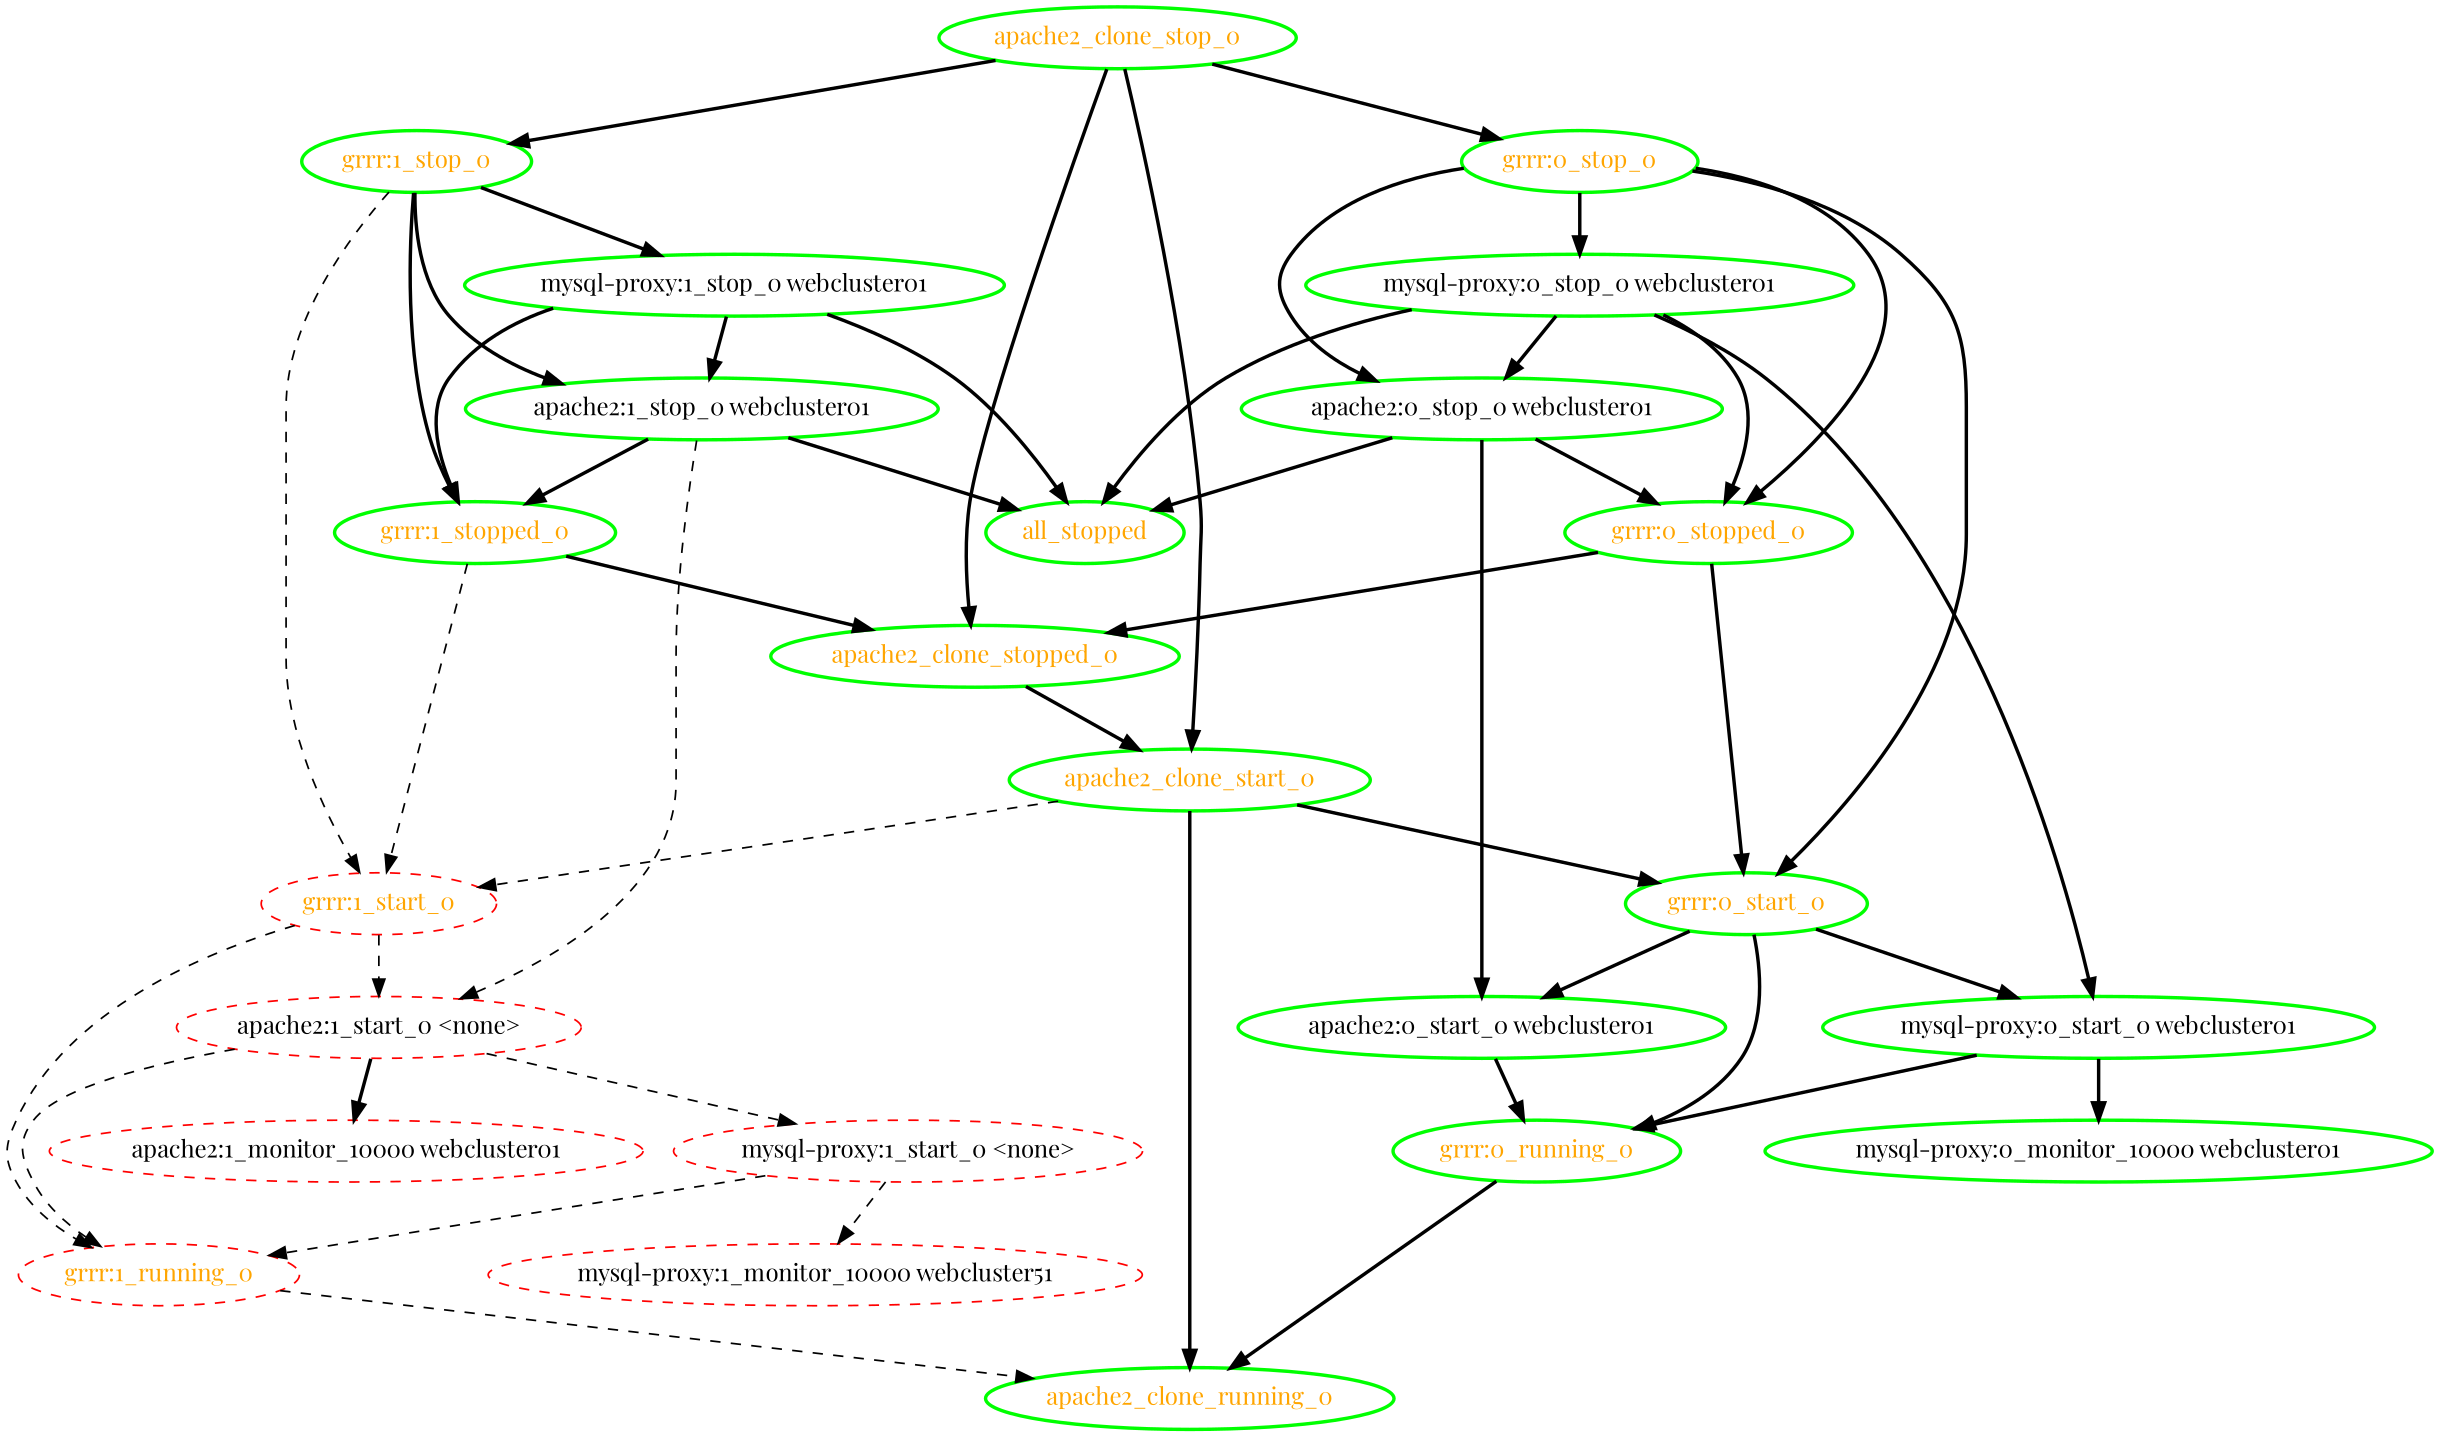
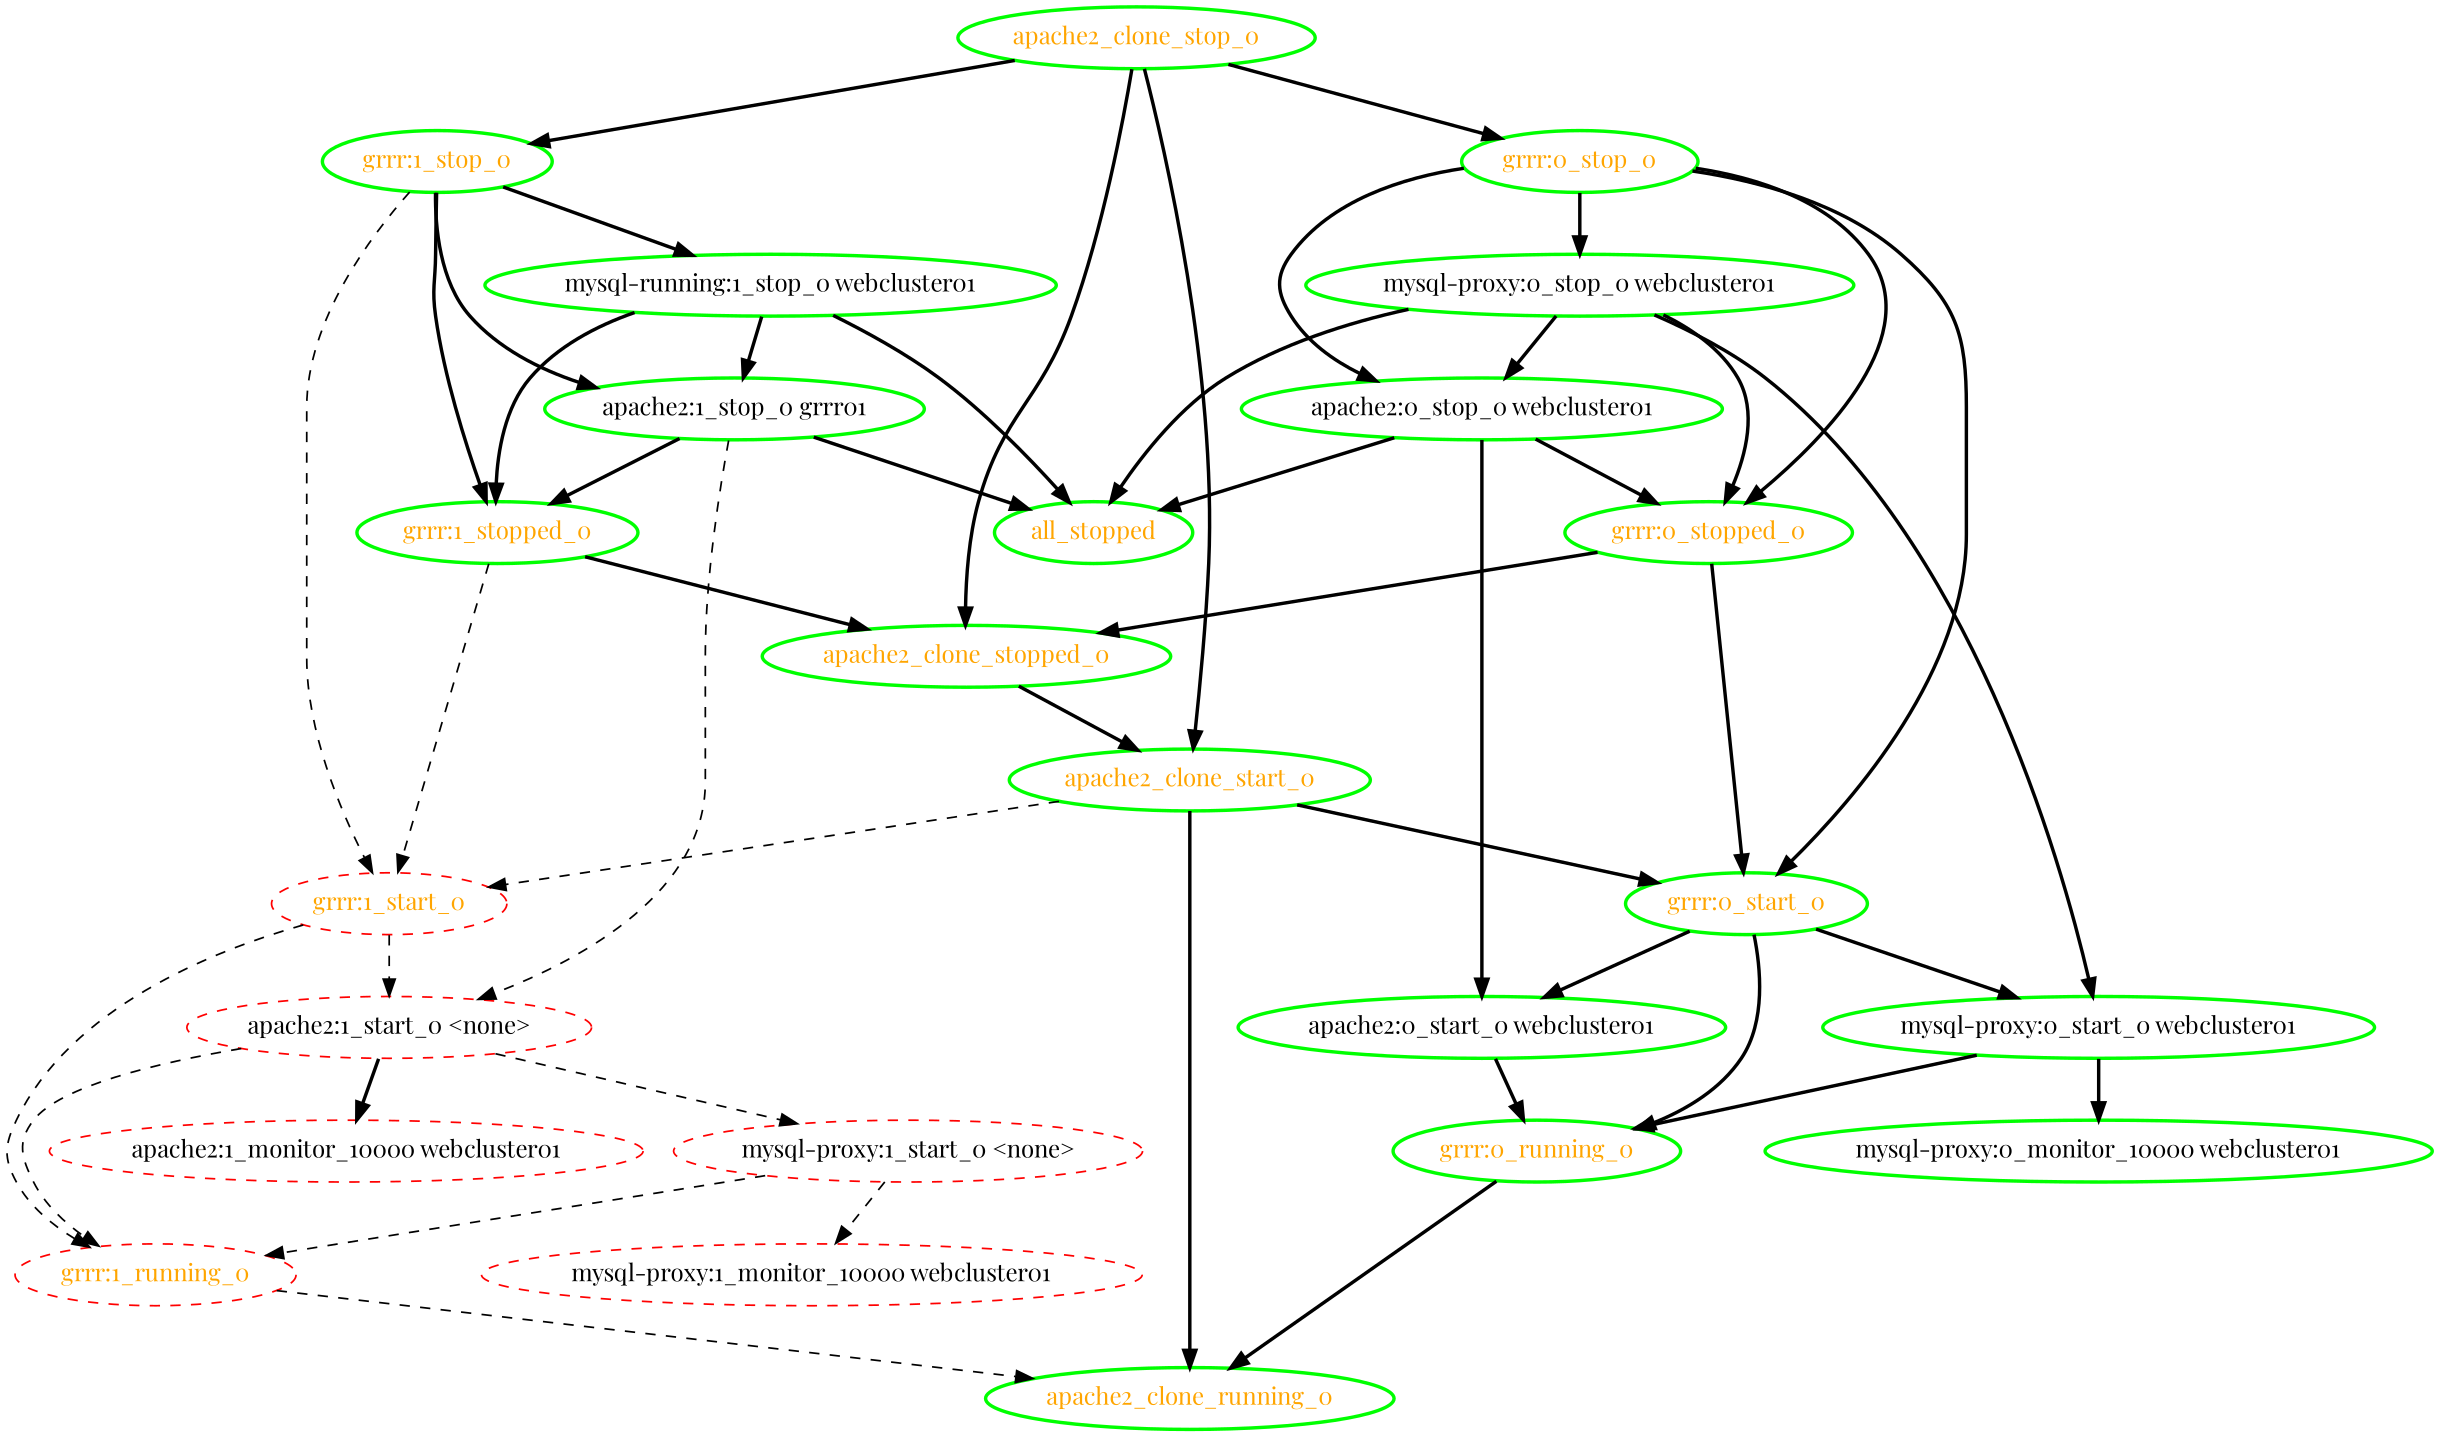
node "mysql-proxy:1_stop_0 webcluster01": label "mysql-proxy:1_stop_0 webcluster01" -> "mysql-running:1_stop_0 webcluster01"
node "apache2:1_stop_0 webcluster01": label "apache2:1_stop_0 webcluster01" -> "apache2:1_stop_0 grrr01"
node "mysql-proxy:1_monitor_10000 webcluster51": label "mysql-proxy:1_monitor_10000 webcluster51" -> "mysql-proxy:1_monitor_10000 webcluster01"
